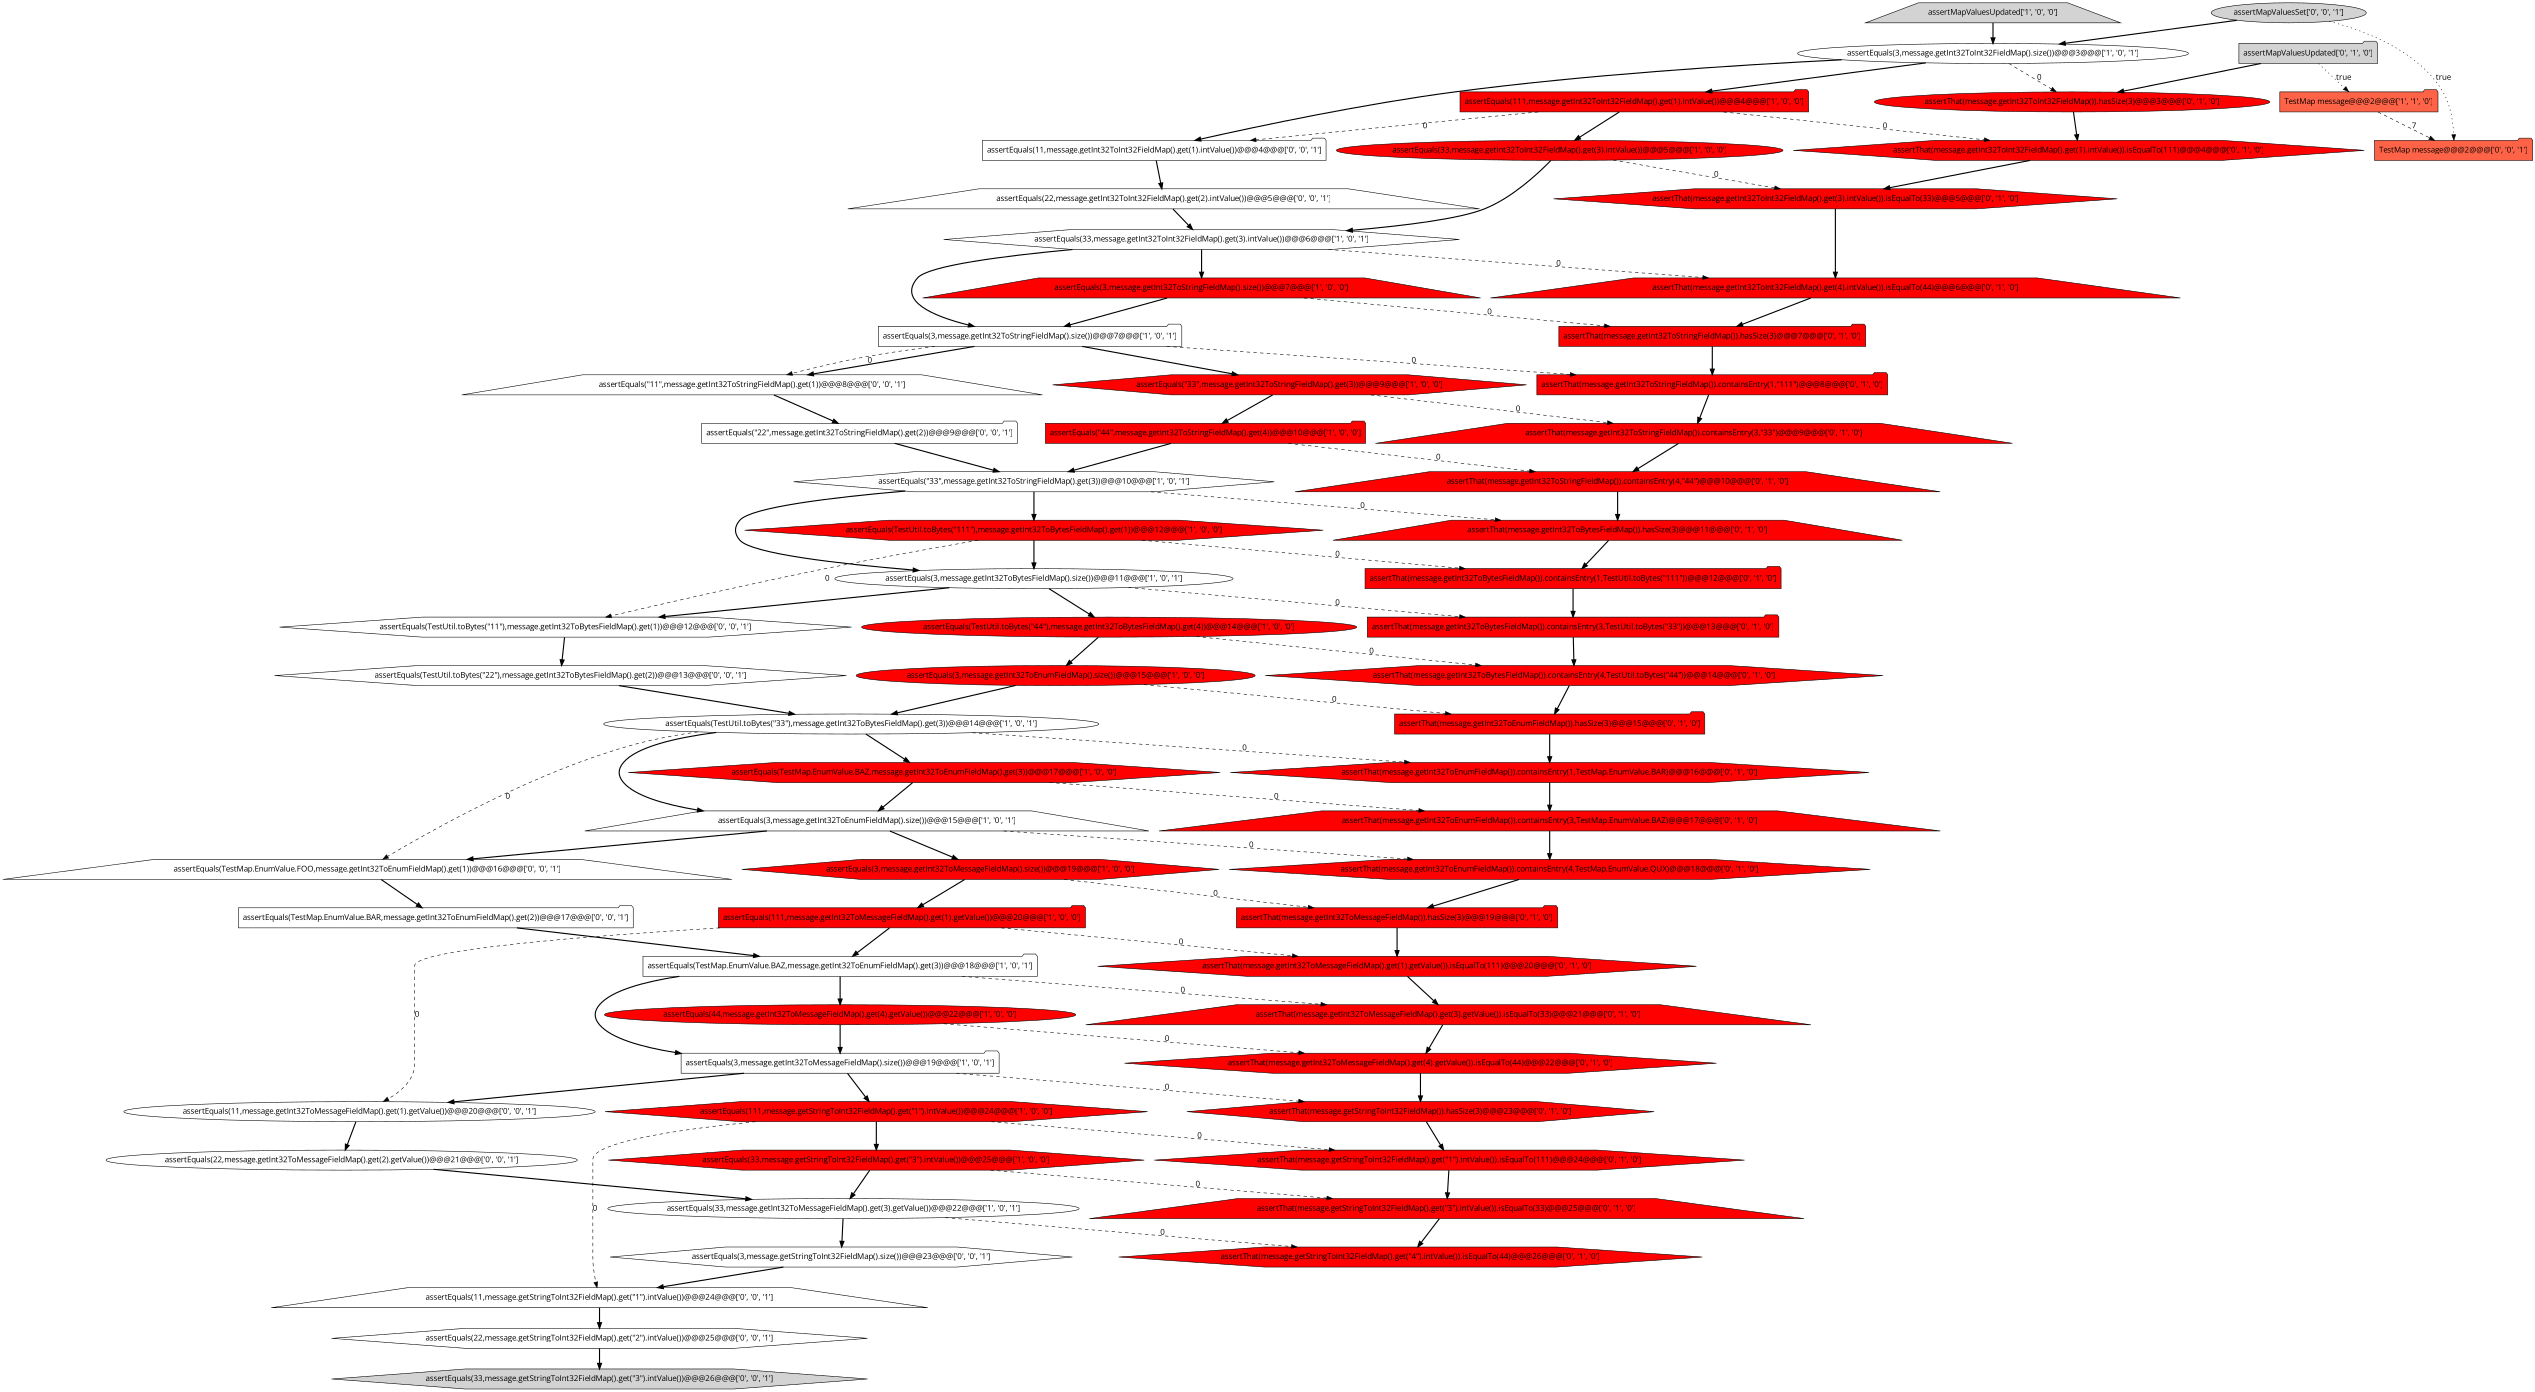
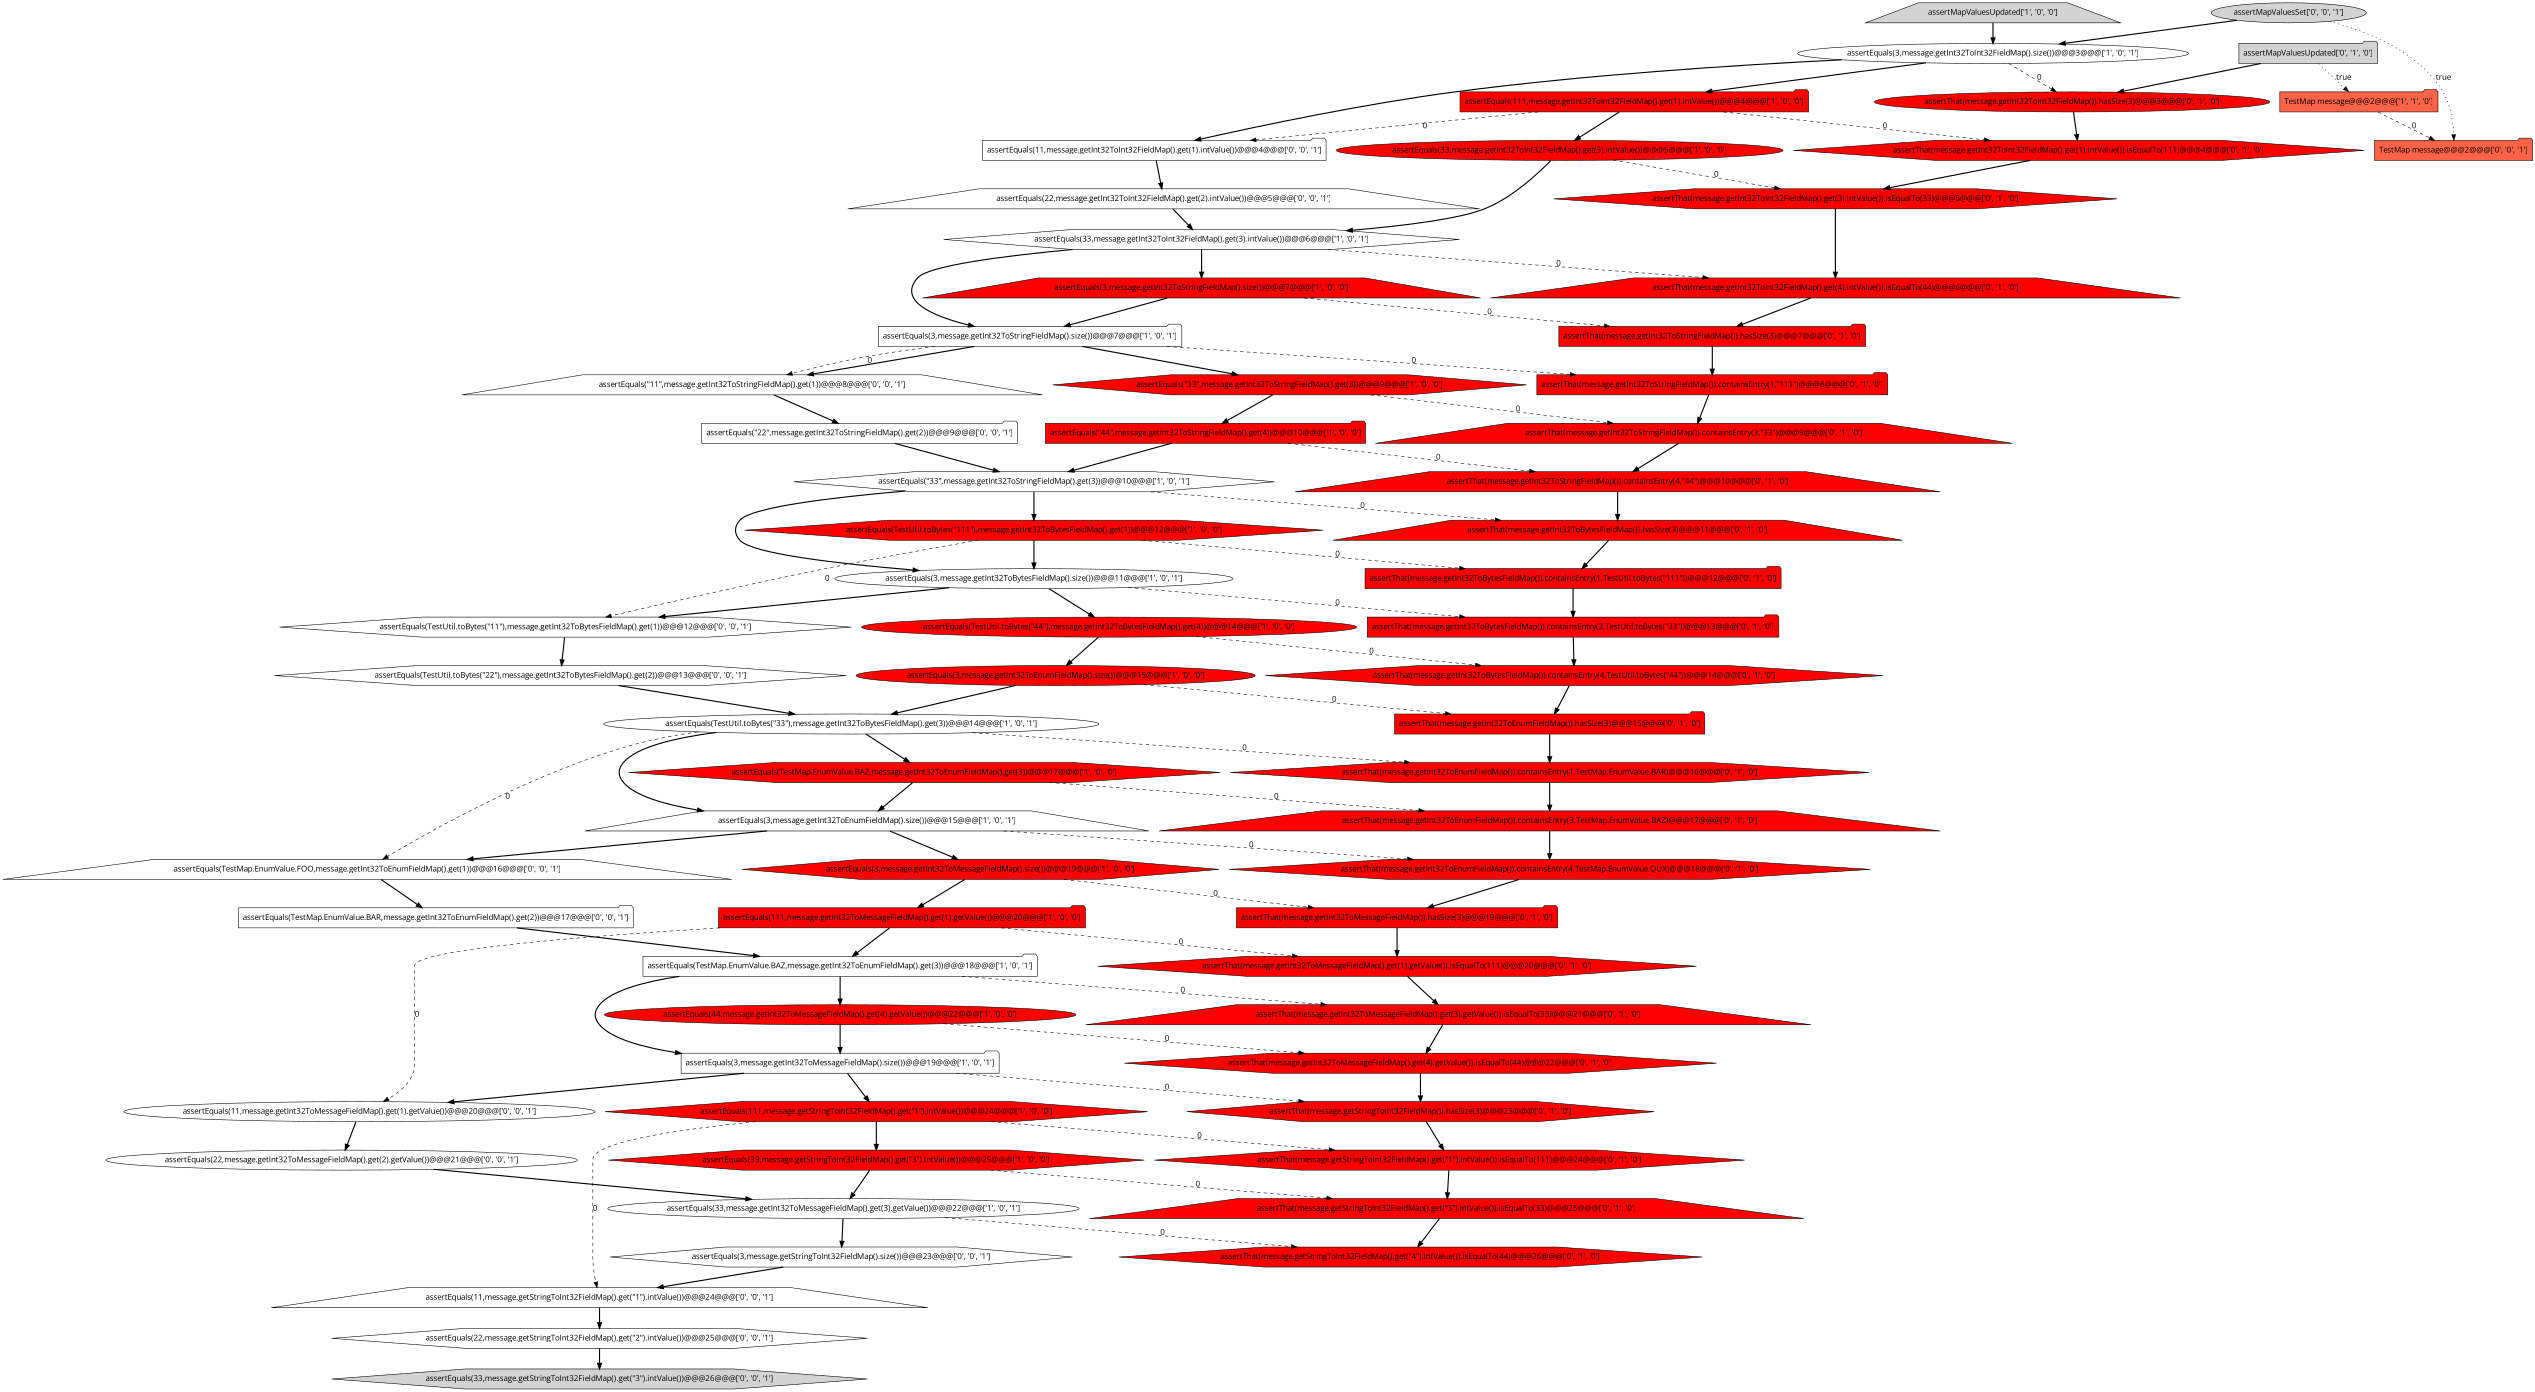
edge "TestMap message@@@2@@@['1', '1', '0']" -> "TestMap message@@@2@@@['0', '0', '1']": label "7" -> "0"
